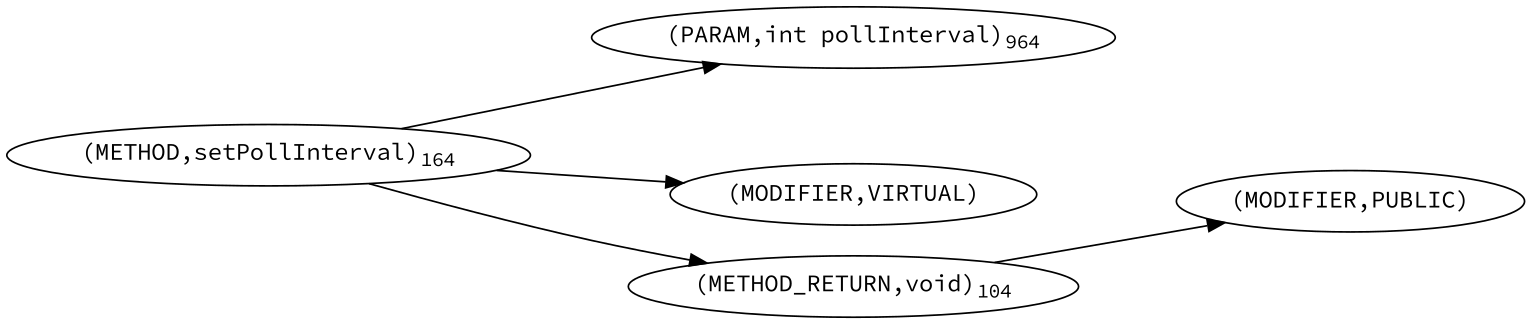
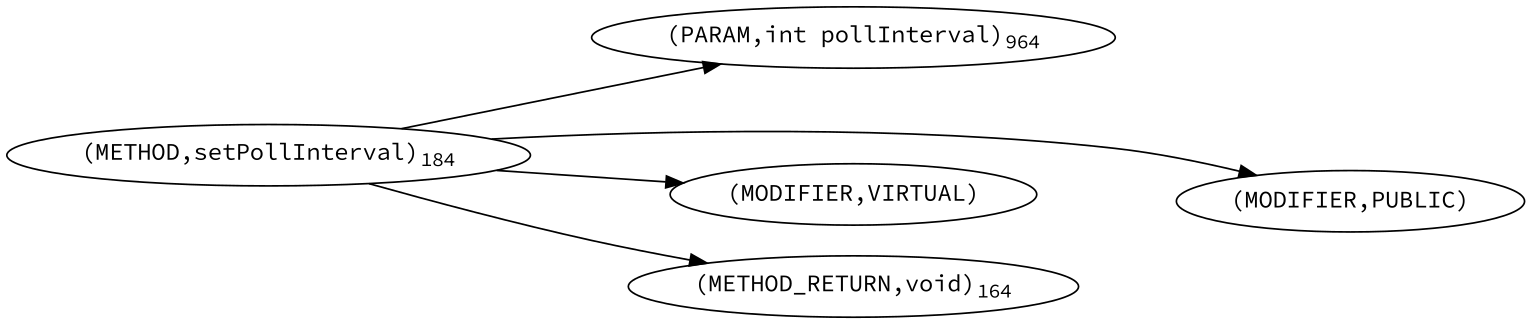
node "(METHOD,setPollInterval)": text "164" -> "184"
edge "(METHOD_RETURN,void)" -> "(MODIFIER,PUBLIC)": now "(METHOD,setPollInterval)" -> "(MODIFIER,PUBLIC)"
node "(METHOD_RETURN,void)": text "104" -> "164"
